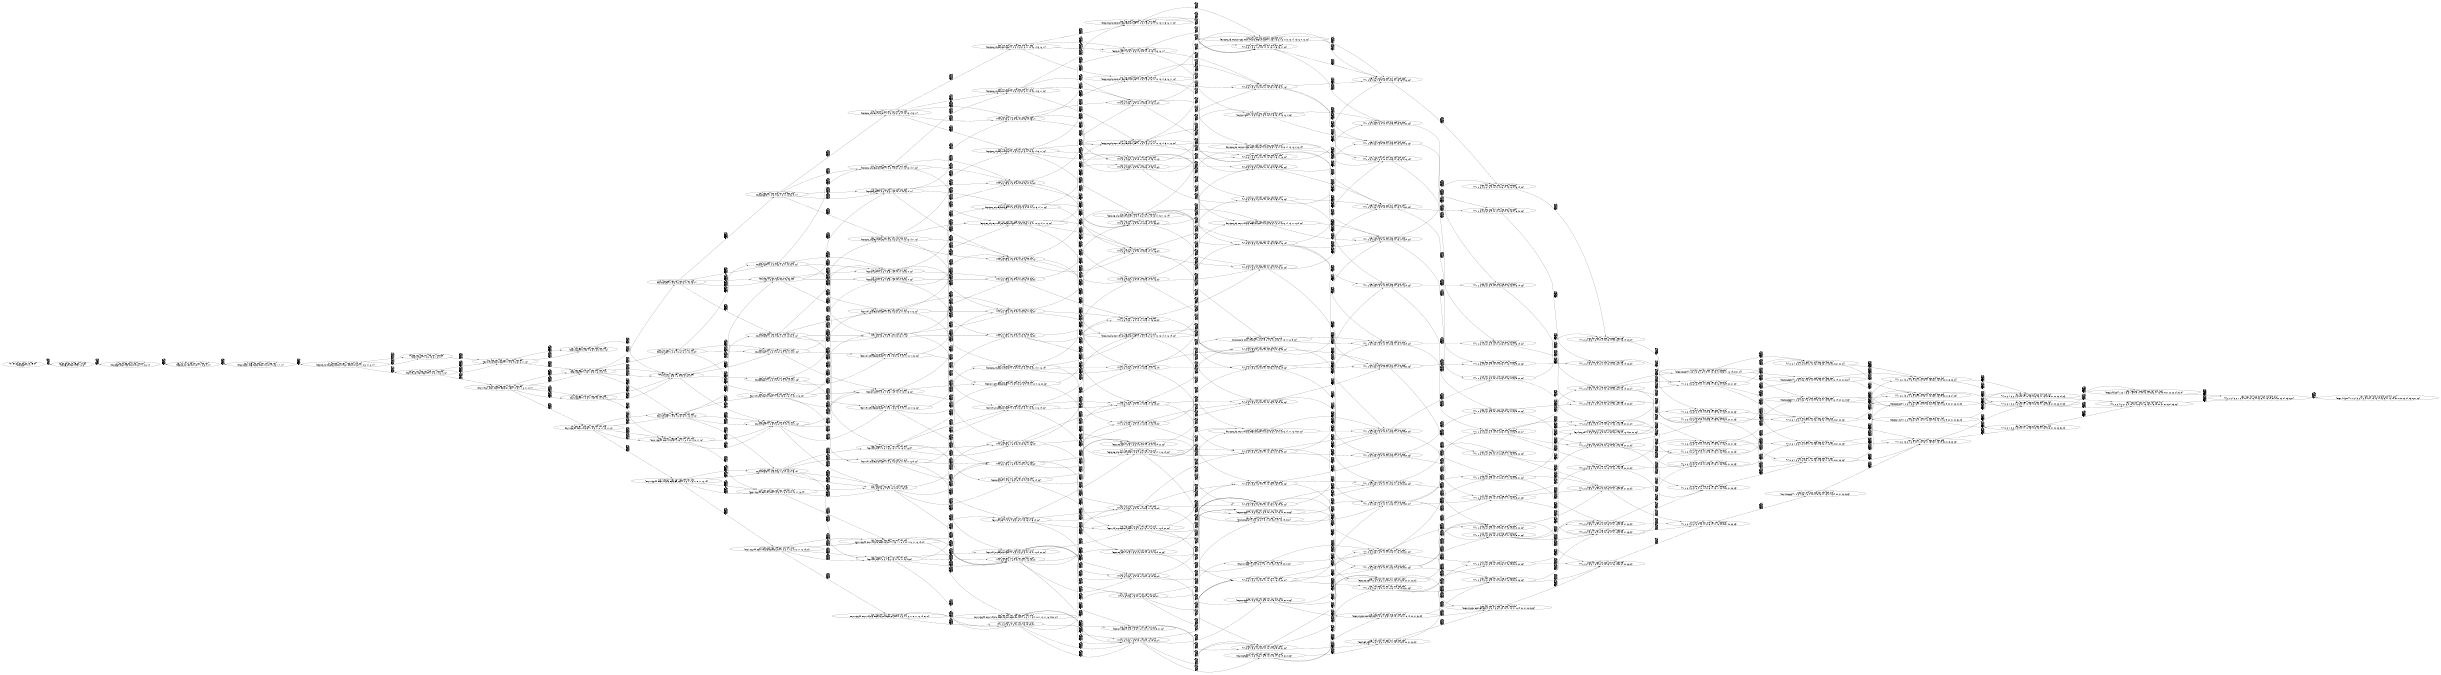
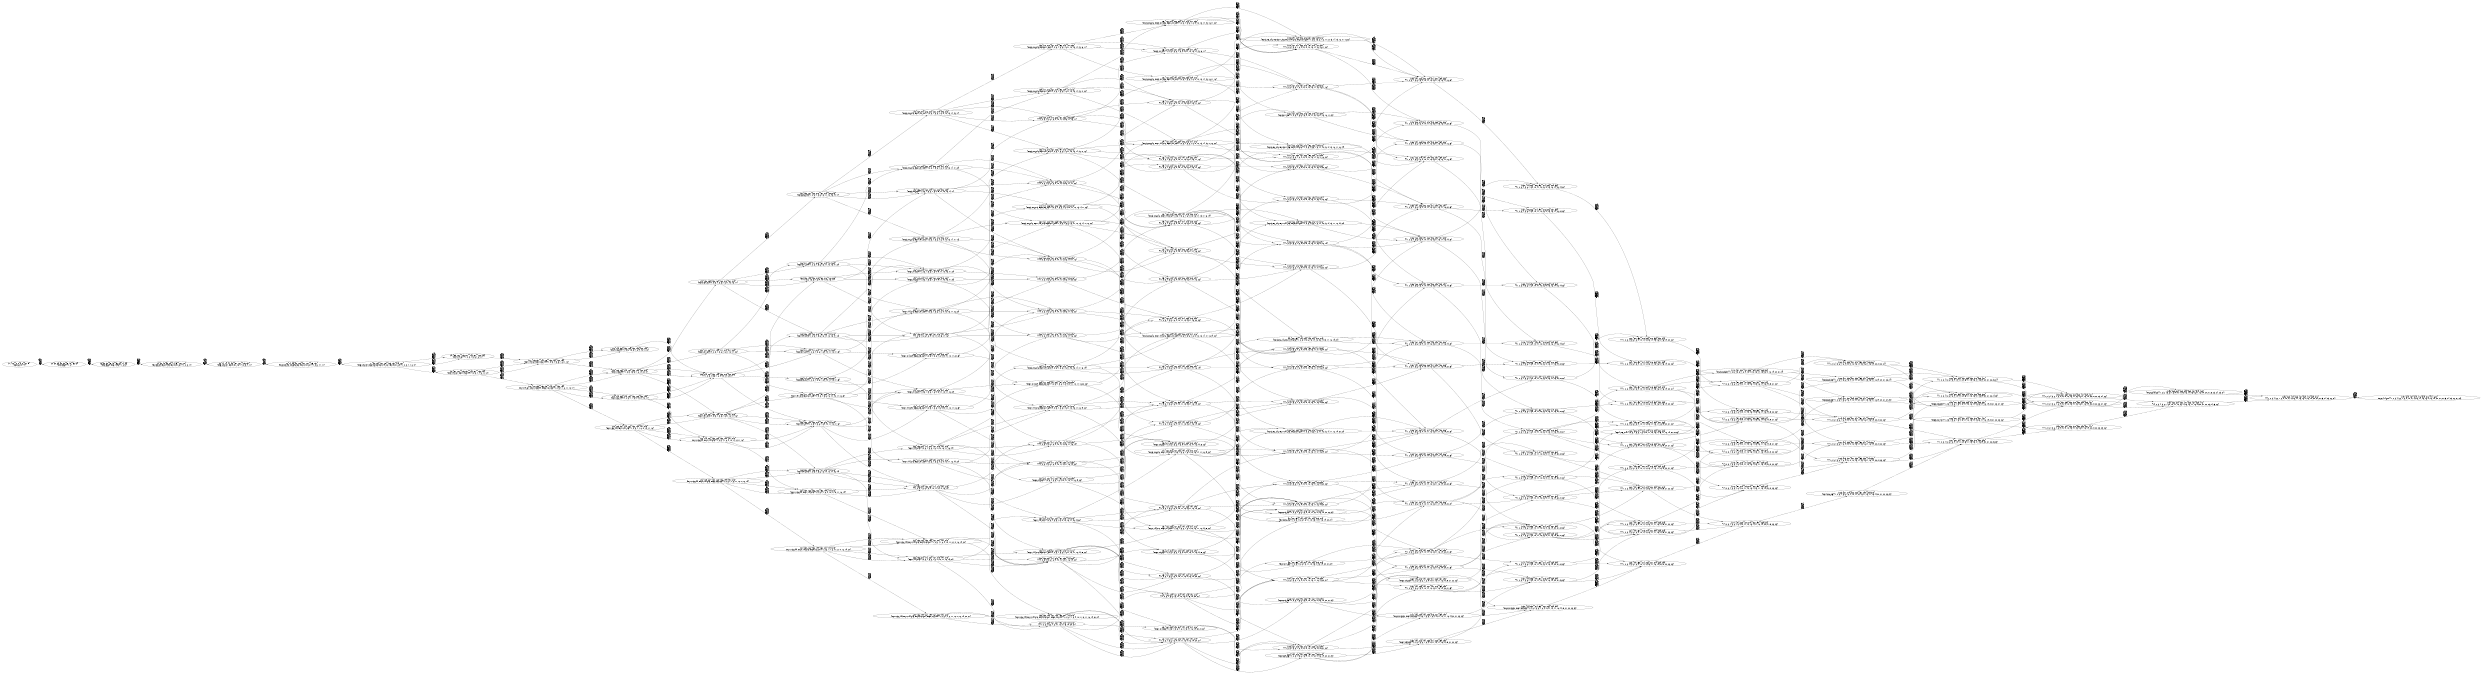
node "S1: [0, 0] [0, 0] [0, 0] [32, 40] {T0J0:32-40}{1}": added
